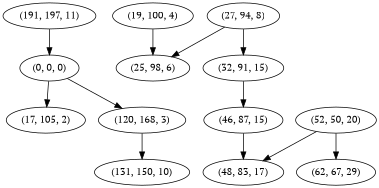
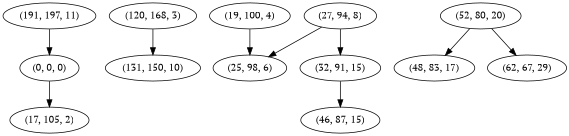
edge "(0, 0, 0)" -> "(120, 168, 3)": removed
node "(52, 50, 20)": label "(52, 50, 20)" -> "(52, 80, 20)"
edge "(46, 87, 15)" -> "(48, 83, 17)": removed
